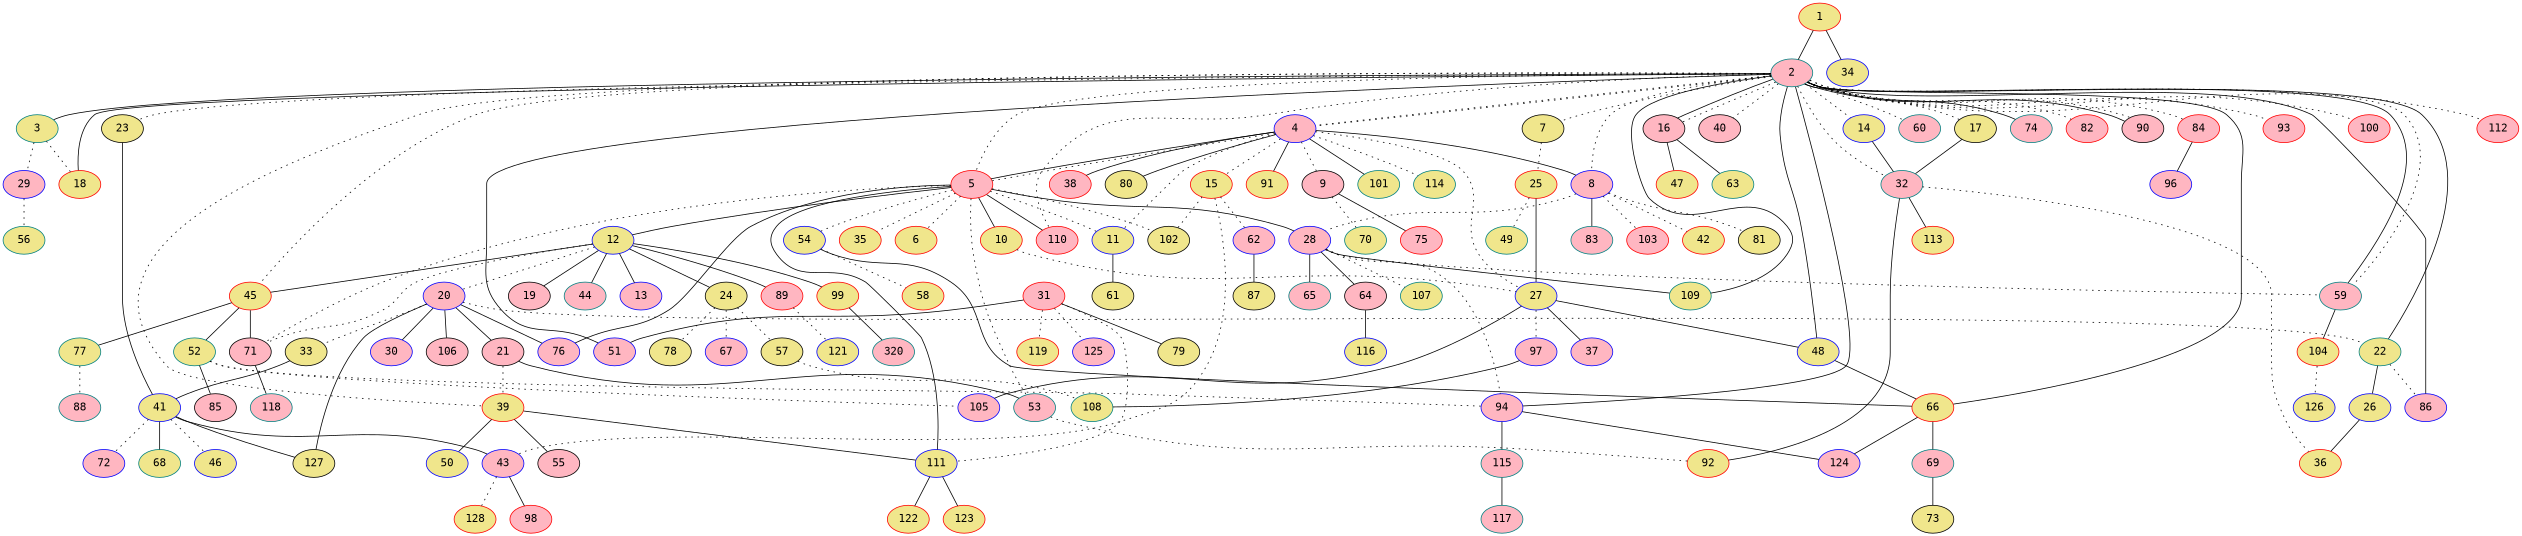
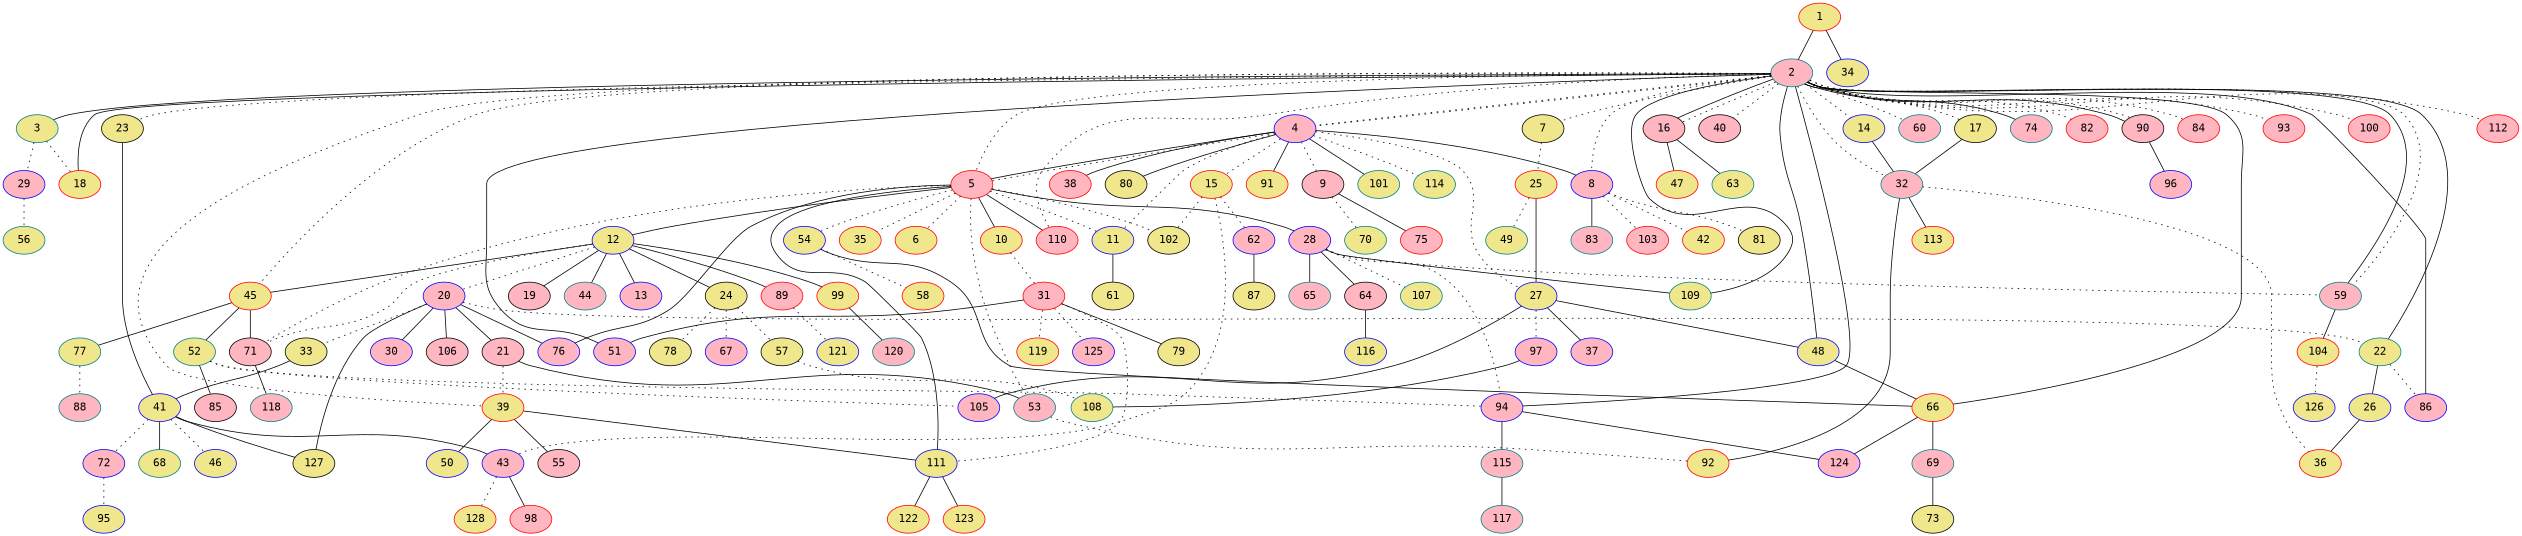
edge "84" -- "96": now "90" -- "96"
edge "8" -- "28": removed
edge "10" -- "27": now "10" -- "31"
node "320": label "320" -> "120"
node "95": added
